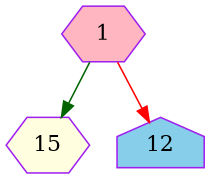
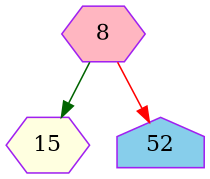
node "1": label "1" -> "8"
node "12": label "12" -> "52"
